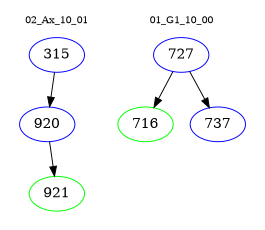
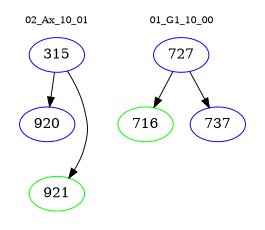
edge "920" -> "921": now "315" -> "921"
